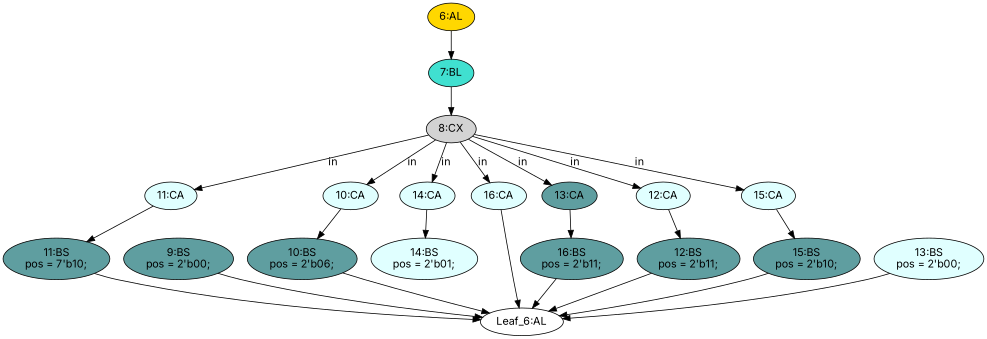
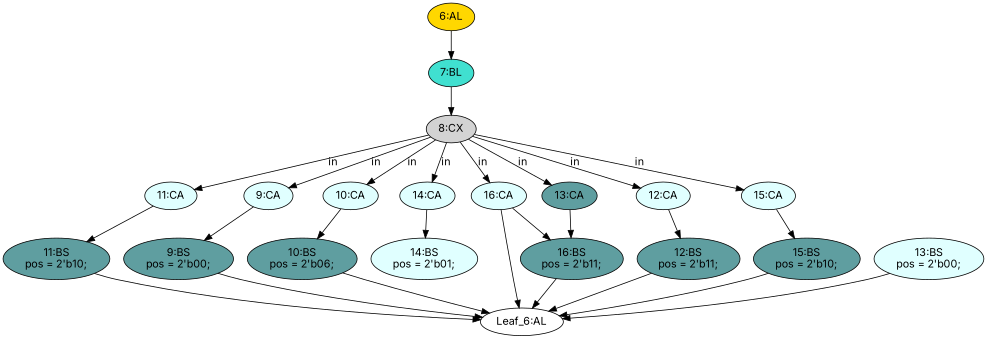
node "9:CA": added
edge "16:CA" -> "16:BS pos = 2'b11;": added
node "11:BS pos = 7'b10;": label "11:BS pos = 7'b10;" -> "11:BS pos = 2'b10;"
